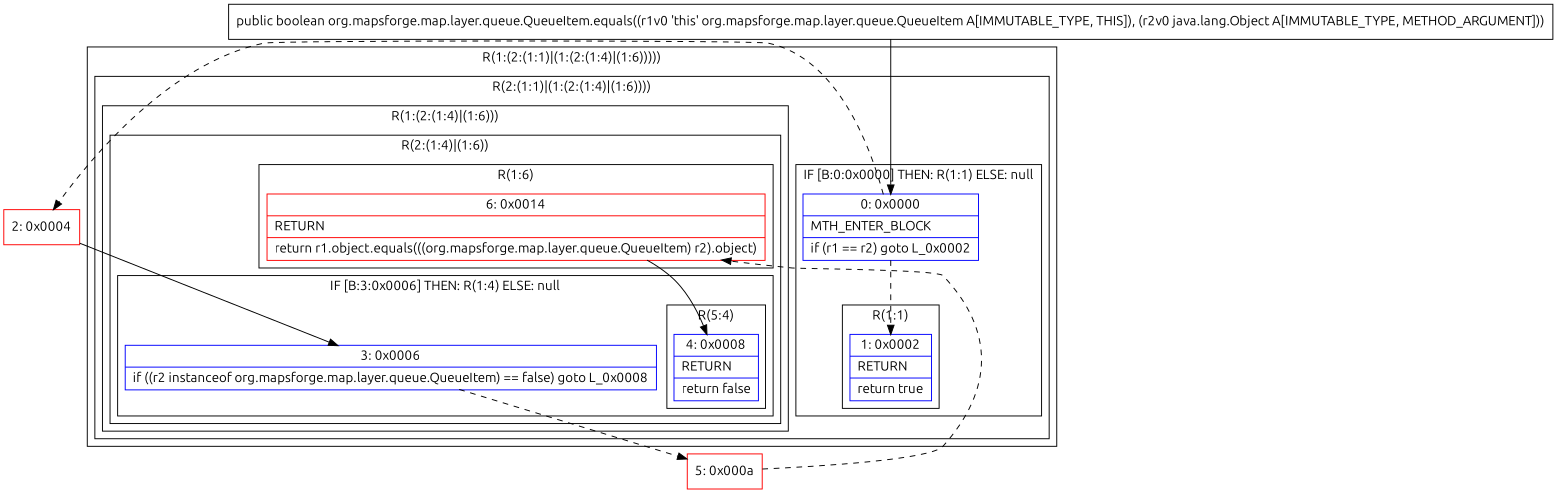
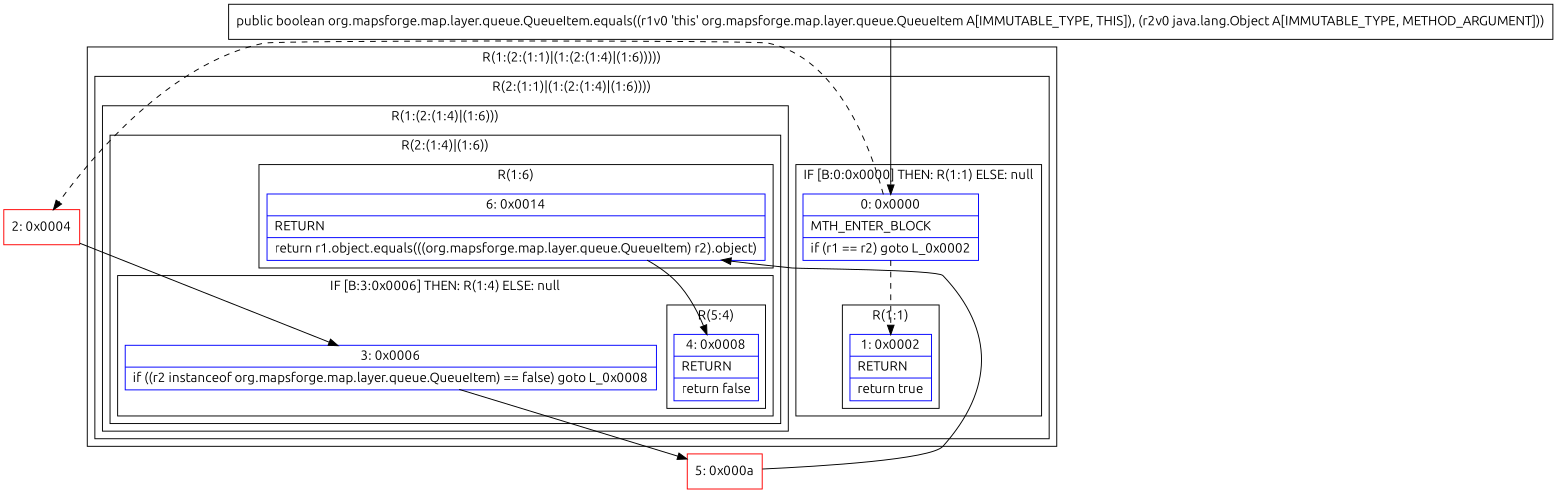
node "6: 0x0014": color red -> blue
edge "5: 0x000a" -> "6: 0x0014": style dashed -> solid
edge "3: 0x0006" -> "5: 0x000a": style dashed -> solid
